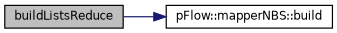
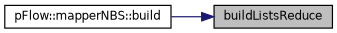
edge "buildListsReduce" -> "pFlow::mapperNBS::build": reversed
